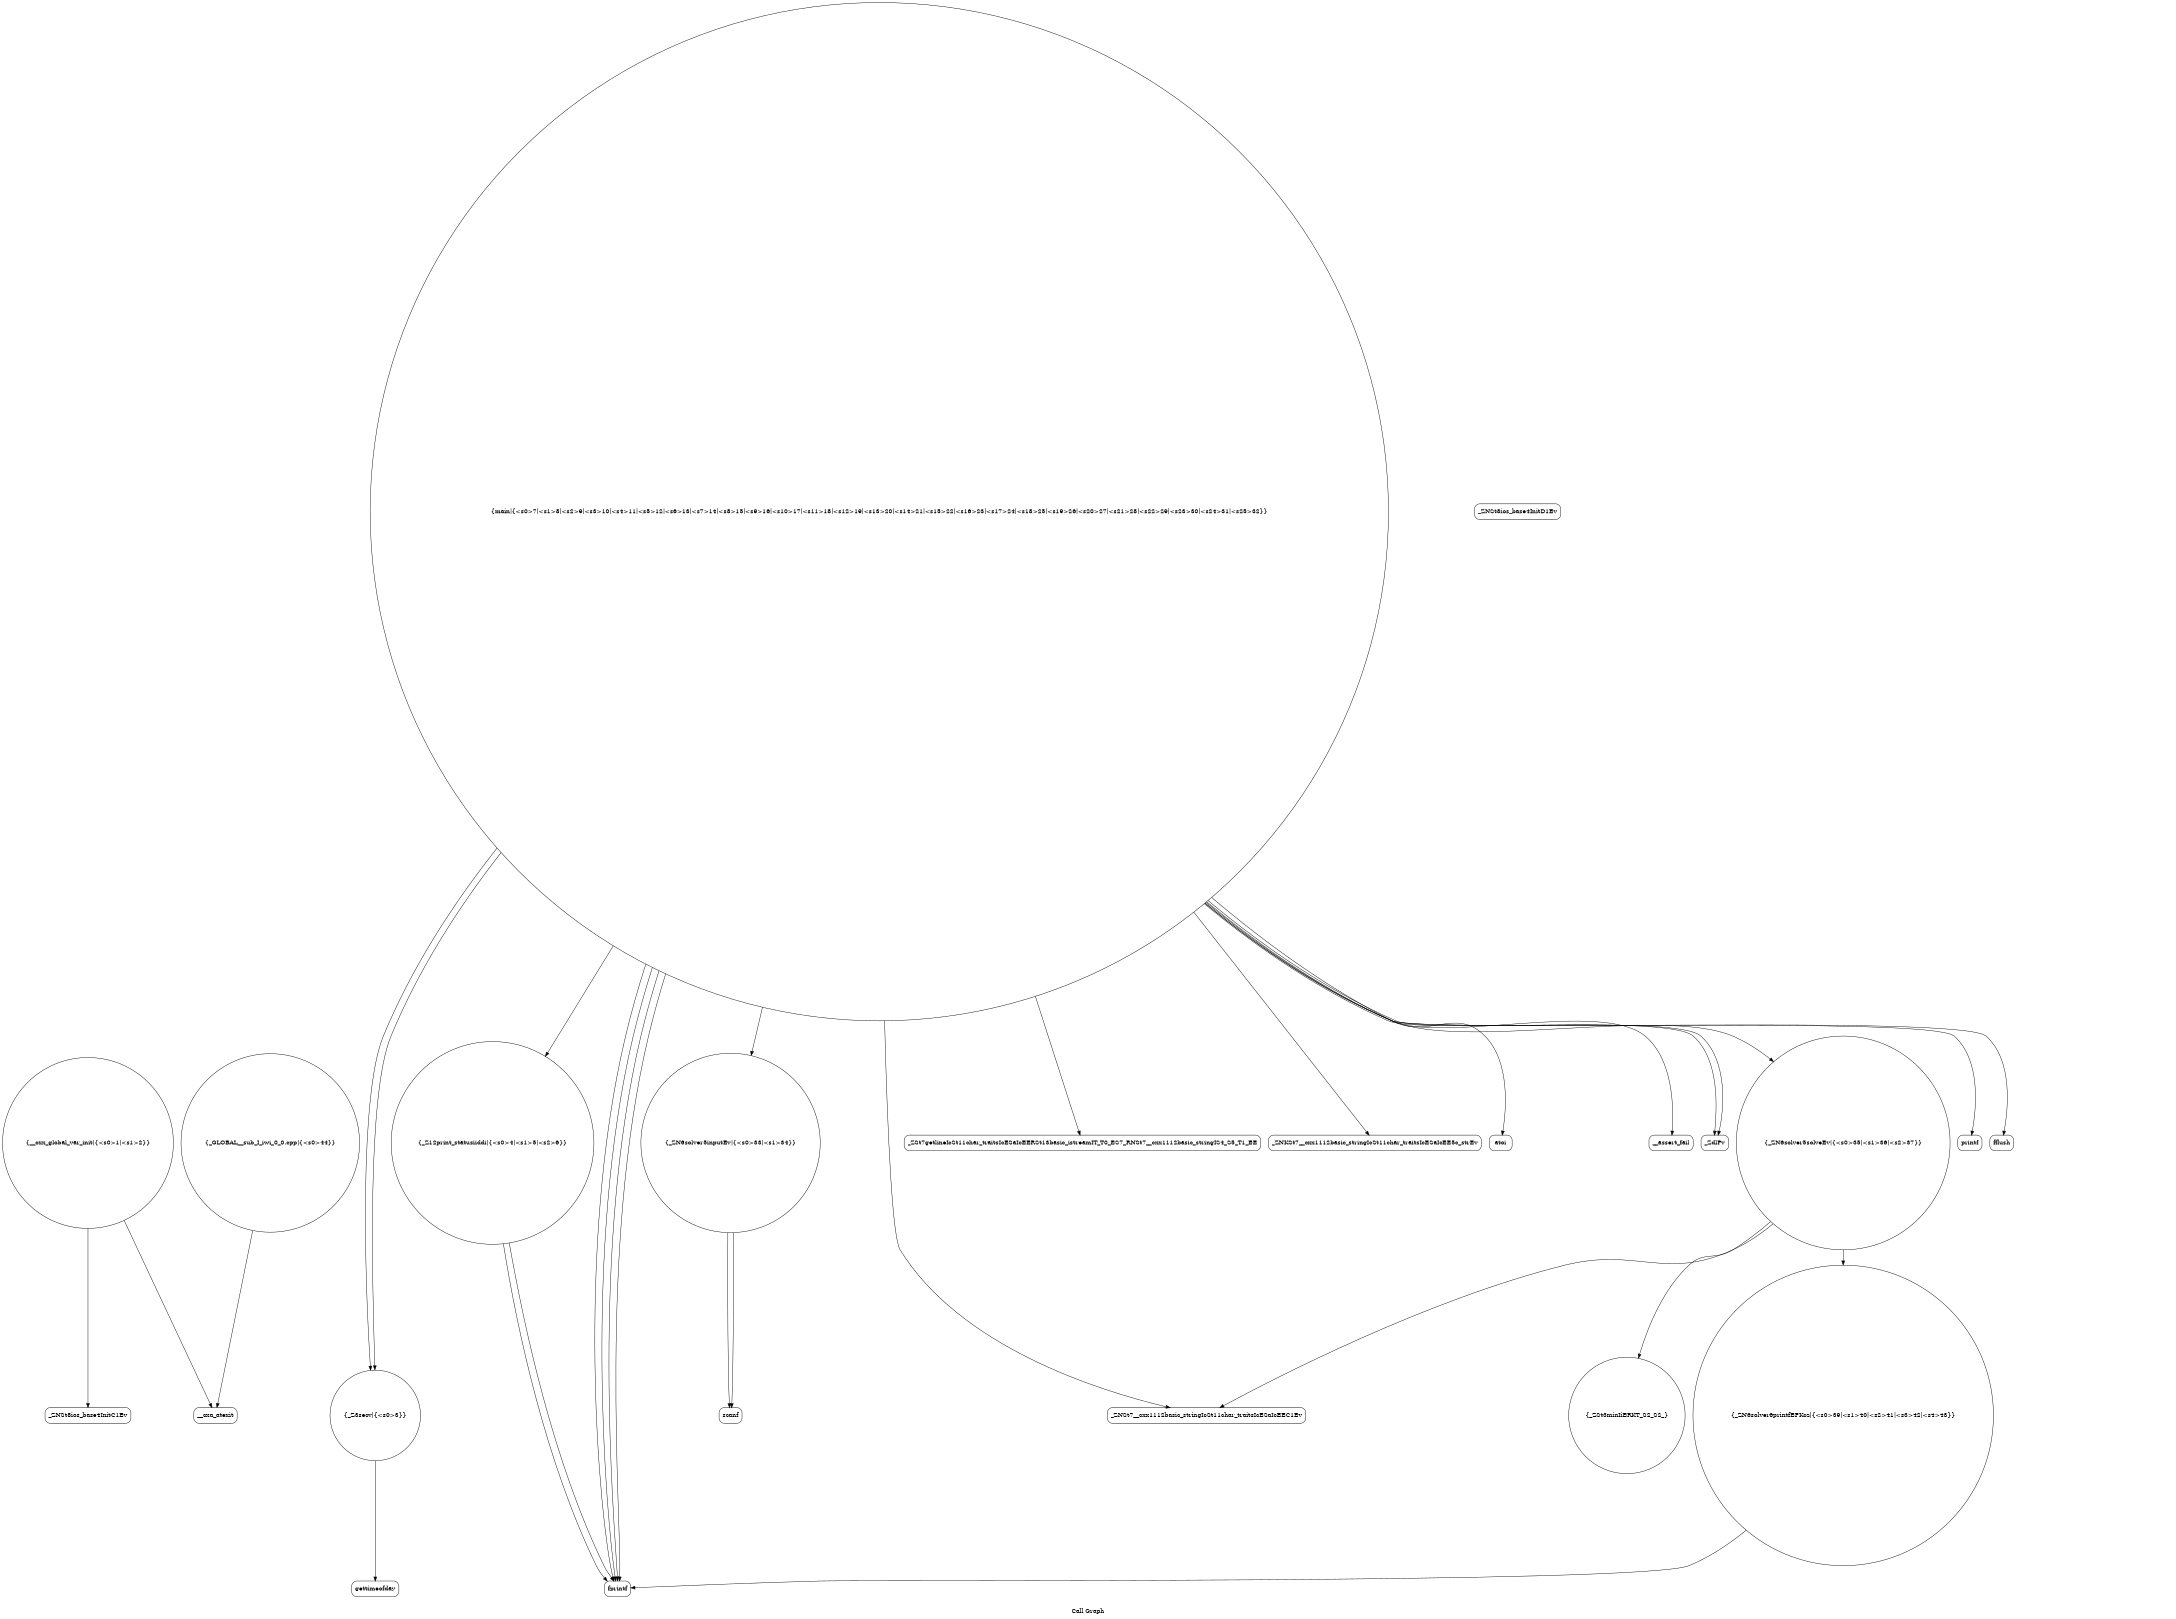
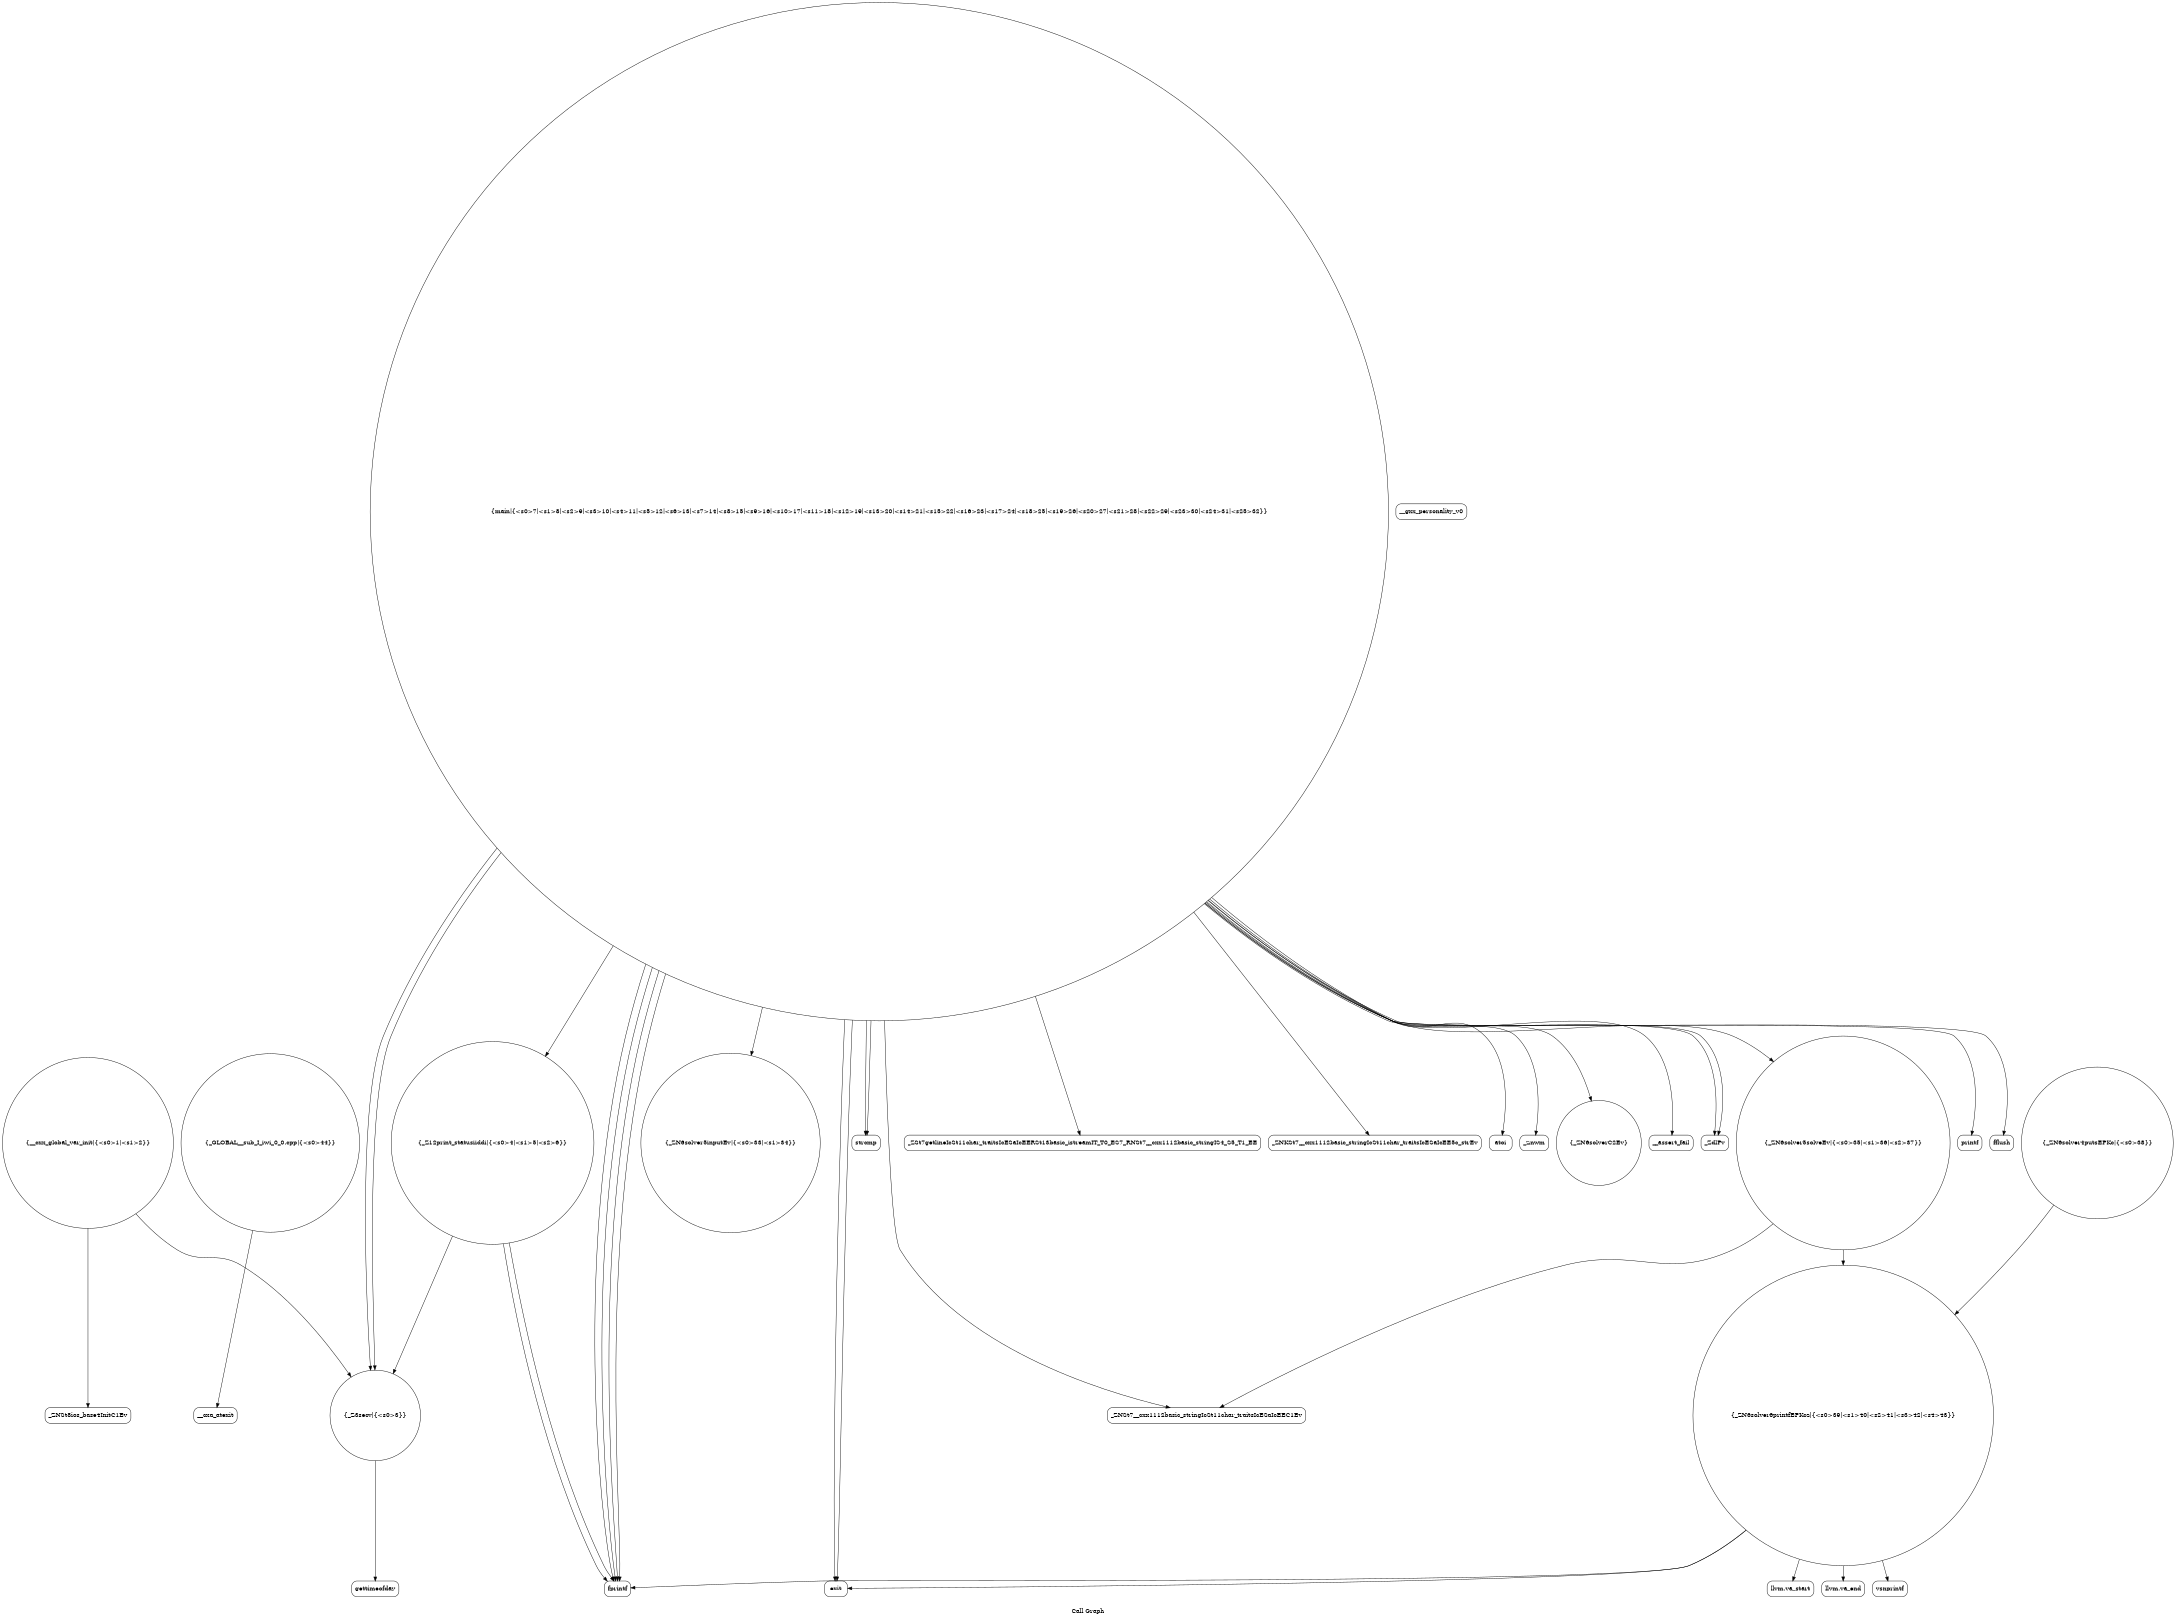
node "__gxx_personality_v0": added
node "_ZNSt8ios_base4InitD1Ev": removed
node "strcmp": added
node "_Znwm": added
node "{_ZN6solverC2Ev}": added
node "{_ZN6solver4putsEPKc|{<s0>38}}": added
edge "{_Z12print_statusiiddi|{<s0>4|<s1>5|<s2>6}}" -> "{_Z3secv|{<s0>3}}": added
edge "{__cxx_global_var_init|{<s0>1|<s1>2}}" -> "__cxa_atexit": now "{__cxx_global_var_init|{<s0>1|<s1>2}}" -> "{_Z3secv|{<s0>3}}"
node "scanf": removed
node "{_ZSt3minIiERKT_S2_S2_}": removed
node "exit": added
node "llvm.va_start": added
node "llvm.va_end": added
node "vsnprintf": added
